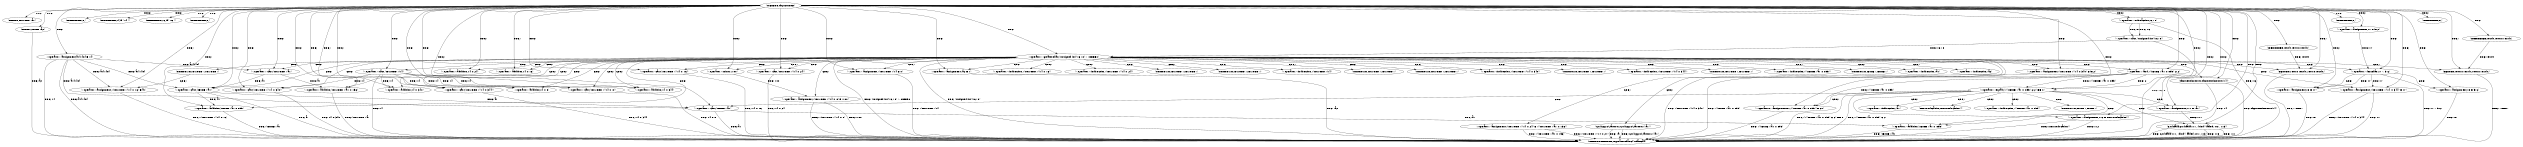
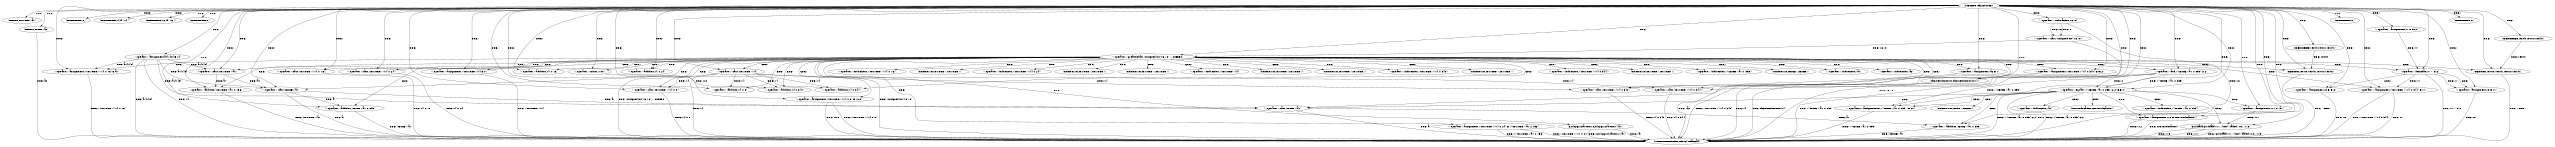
edge "(UNKNOWN,_QWORD *,_QWORD *)" -> "(<operator>.assignment,*(_QWORD *)(v4 + 16) = a1)": now "(<operator>.greaterThan,(unsigned int)(v6 - 8) > 0xFFB0)" -> "(<operator>.assignment,*(_QWORD *)(v4 + 16) = a1)"
node "(METHOD_RETURN,__greaterThan64 __fastcall)": label "(METHOD_RETURN,__greaterThan64 __fastcall)" -> "(METHOD_RETURN,__int64 __fastcall)"
